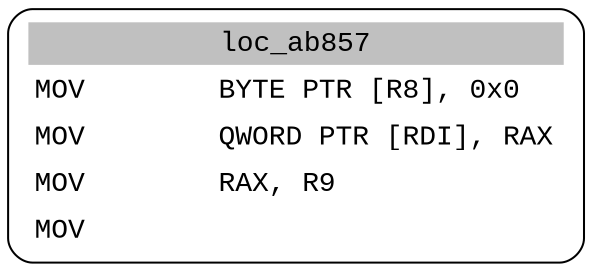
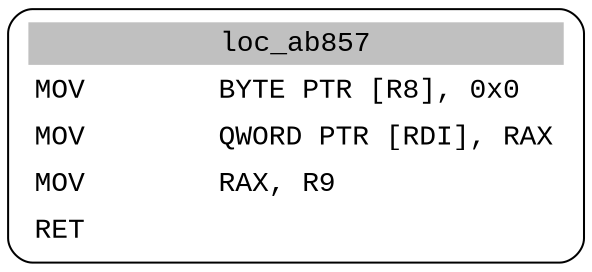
node "loc_ab857": text "MOV" -> "RET"
